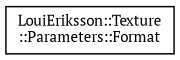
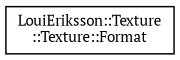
node "LouiEriksson::Texture ::Parameters::Format": label "LouiEriksson::Texture ::Parameters::Format" -> "LouiEriksson::Texture ::Texture::Format"
